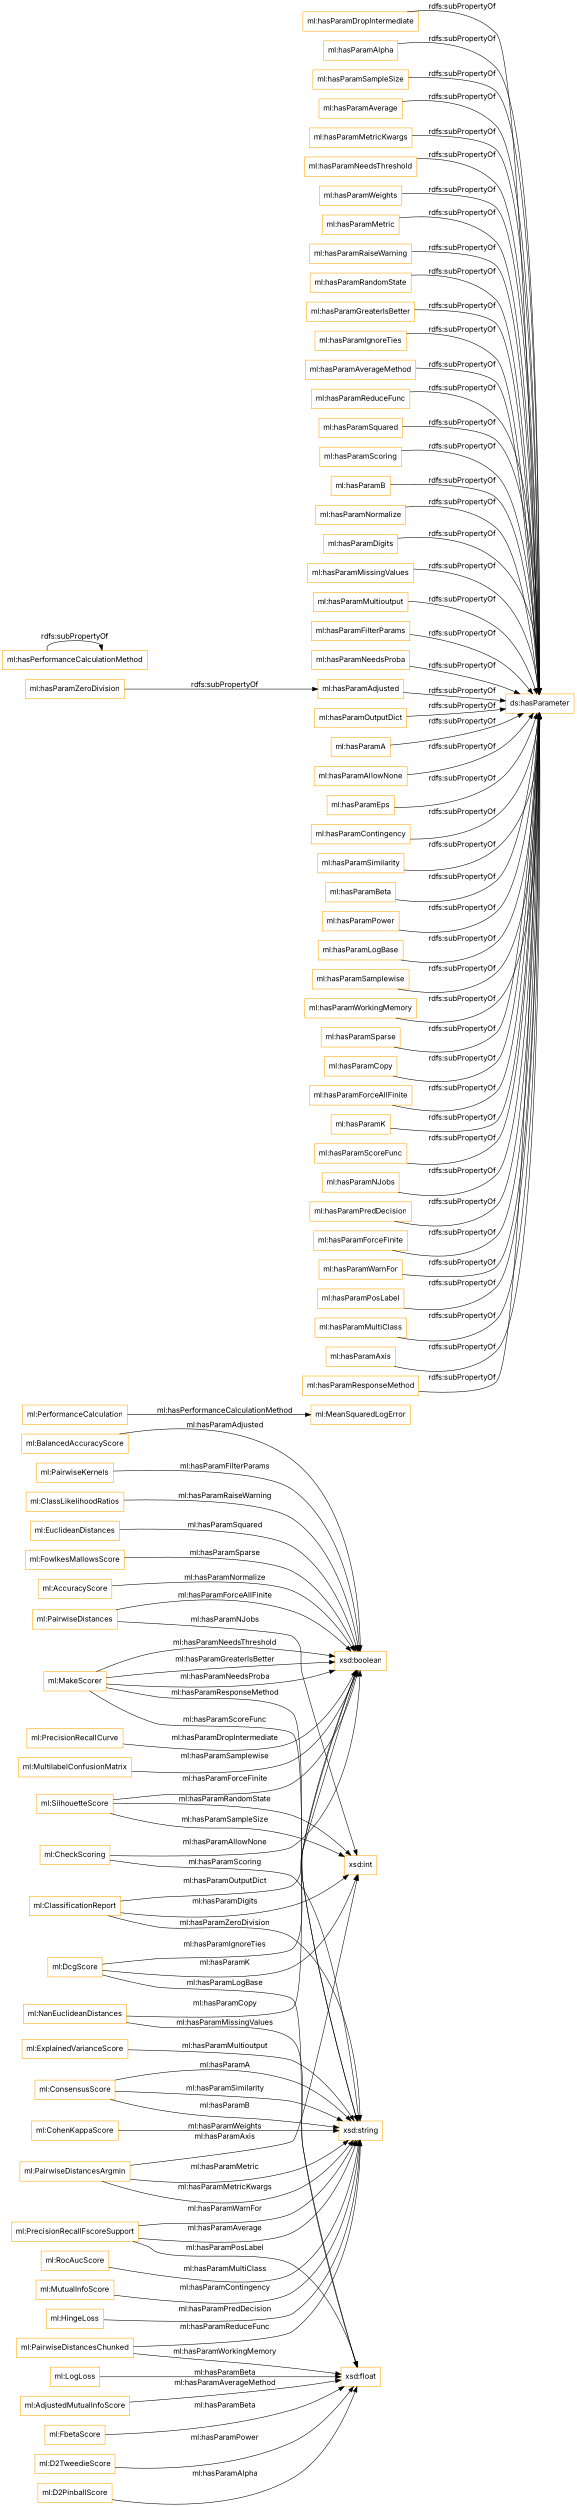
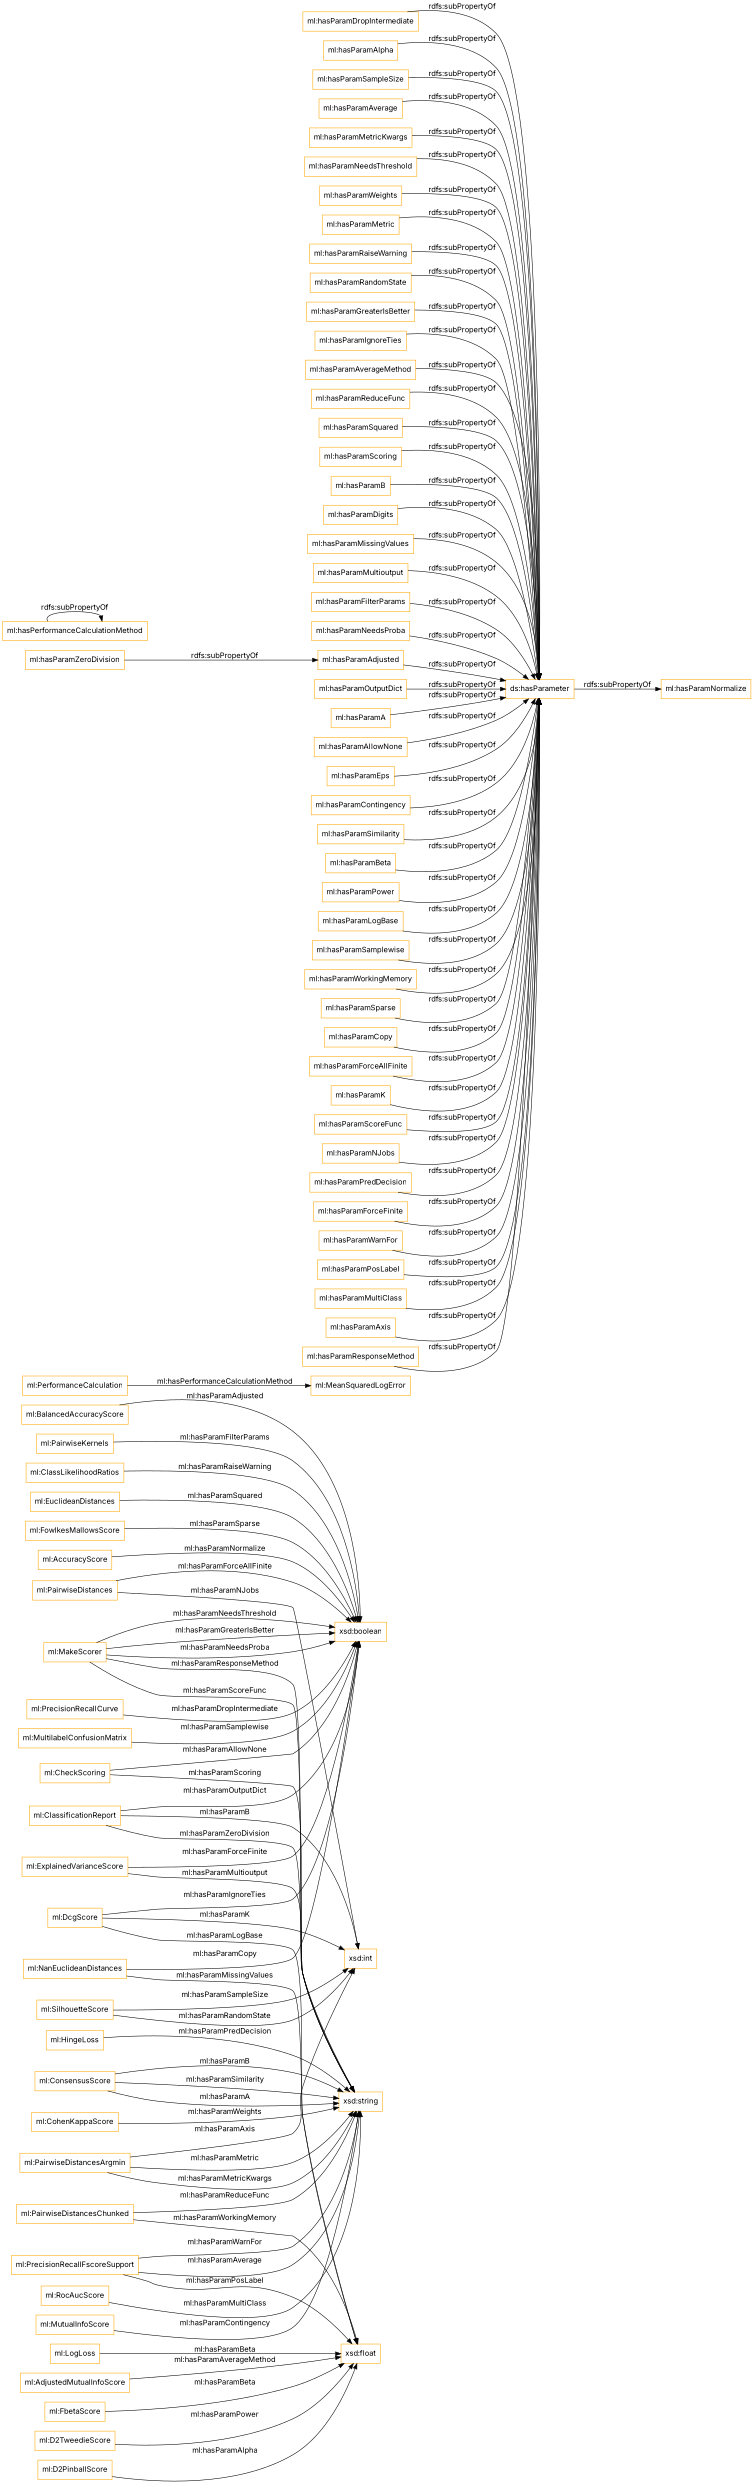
edge "ml:hasParamNormalize" -> "ds:hasParameter": reversed
edge "ml:SilhouetteScore" -> "xsd:boolean": now "ml:ExplainedVarianceScore" -> "xsd:boolean"
edge "ml:ClassificationReport" -> "xsd:int": label "ml:hasParamDigits" -> "ml:hasParamB"
